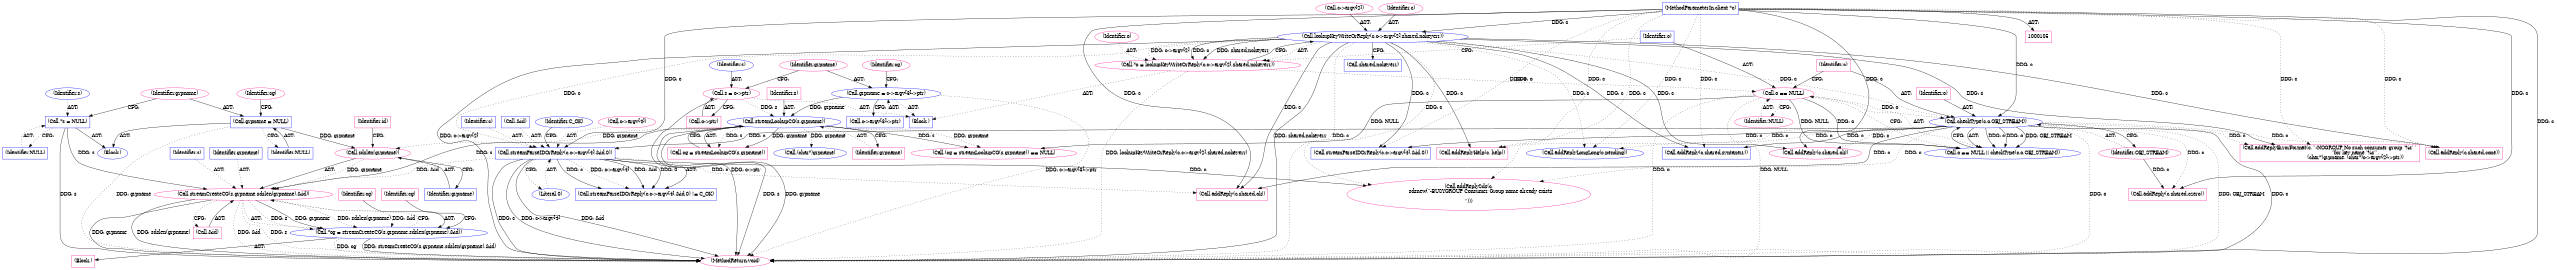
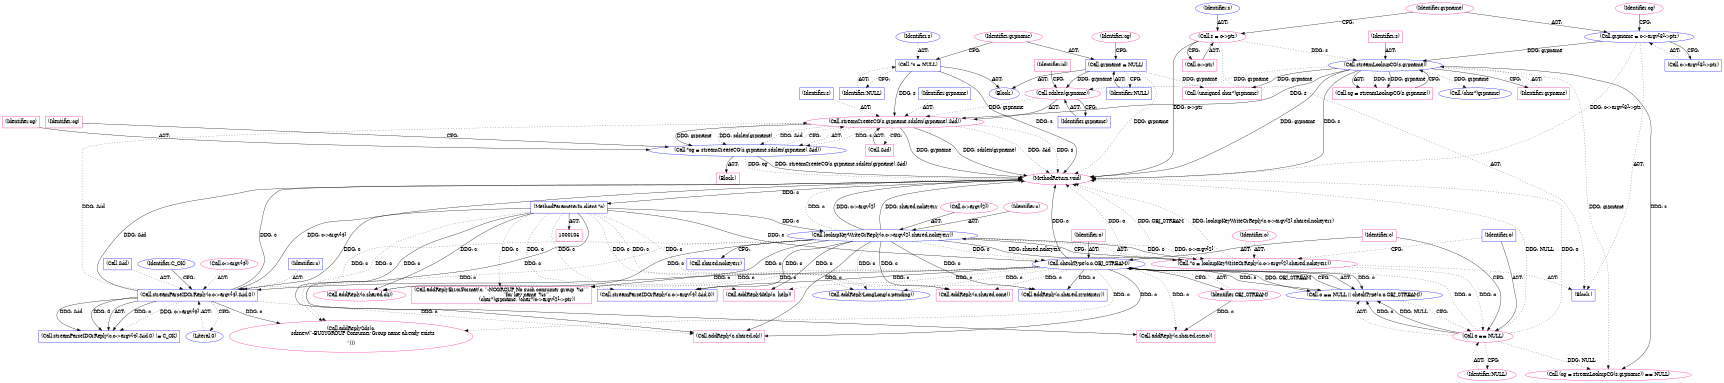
node "(Call,(unsigned char*)grpname)": added
edge "(Call,o == NULL)" -> "(Call,(cg = streamLookupCG(s,grpname)) == NULL)": style solid -> dotted
edge "(MethodParameterIn,client *c)" -> "(MethodReturn,void)": reversed
